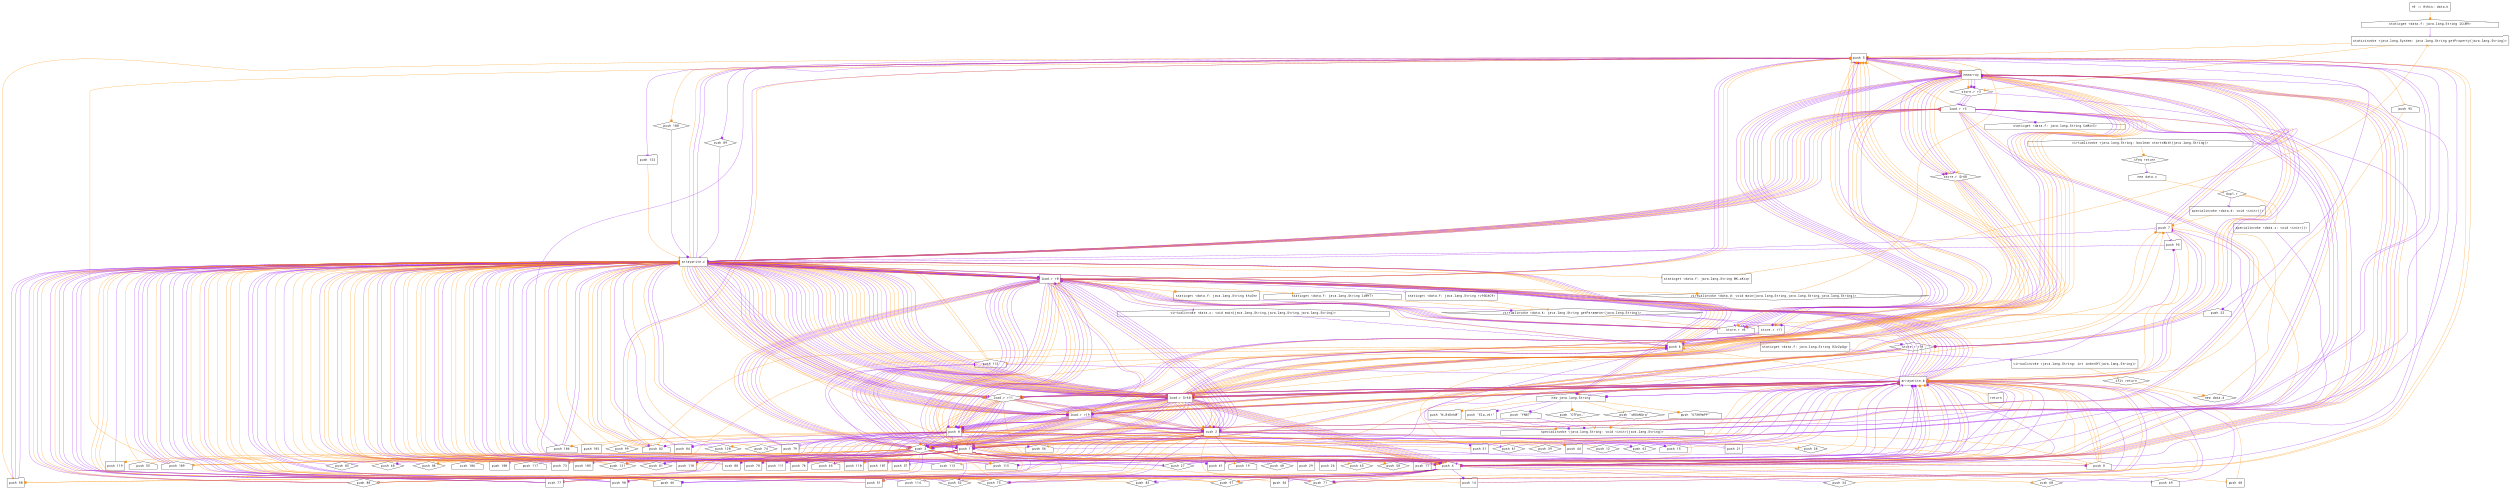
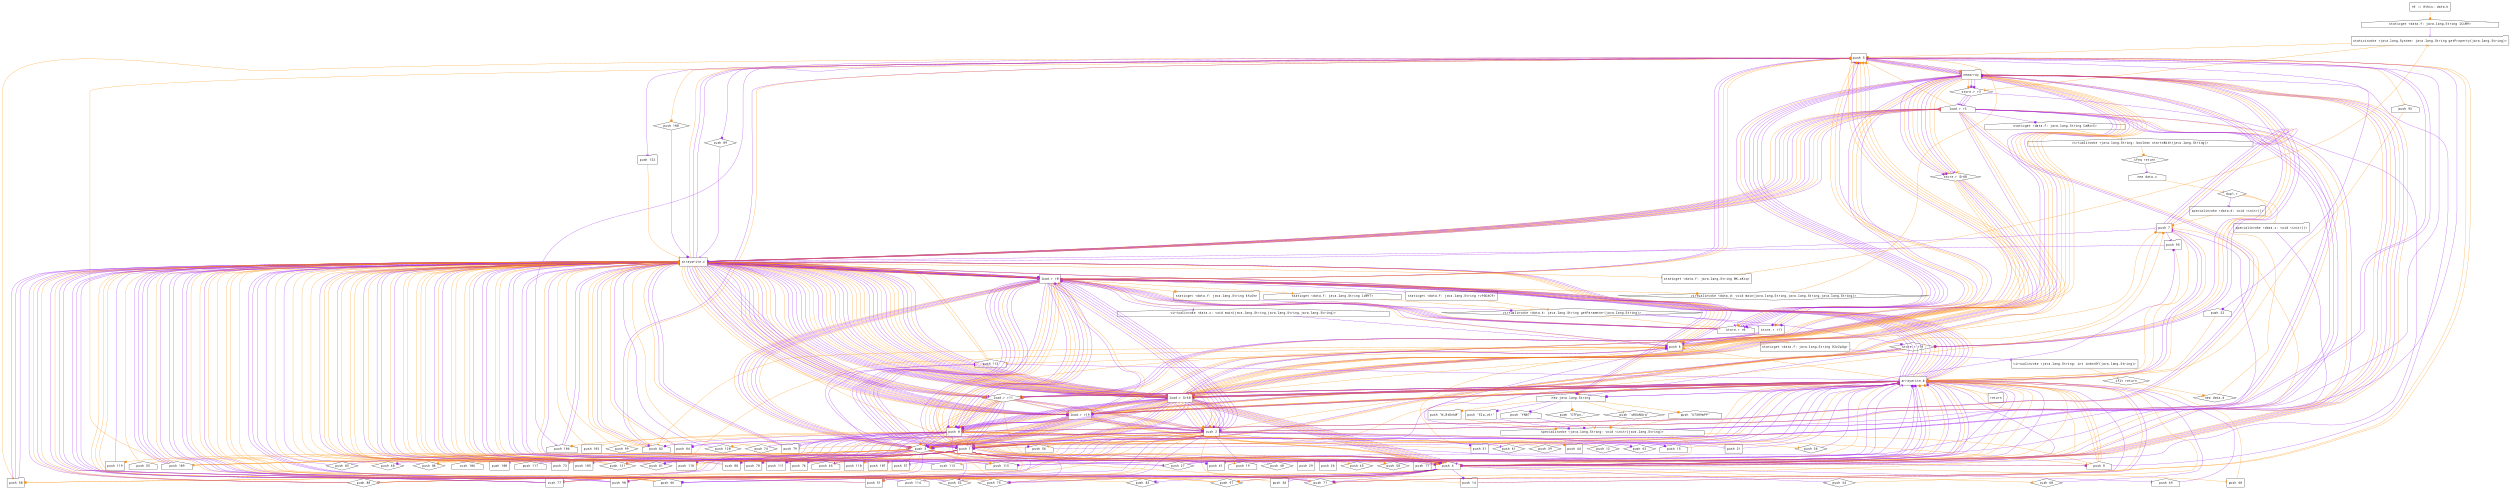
edge "push 22" -> "store.r r0": now "push 22" -> "arraywrite.b"
edge "push 36" -> "arraywrite.b": added
